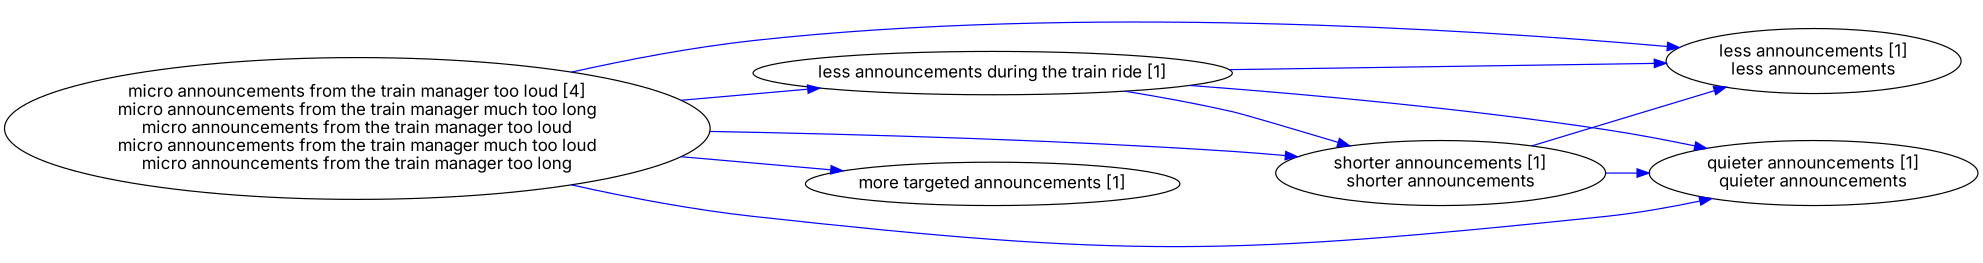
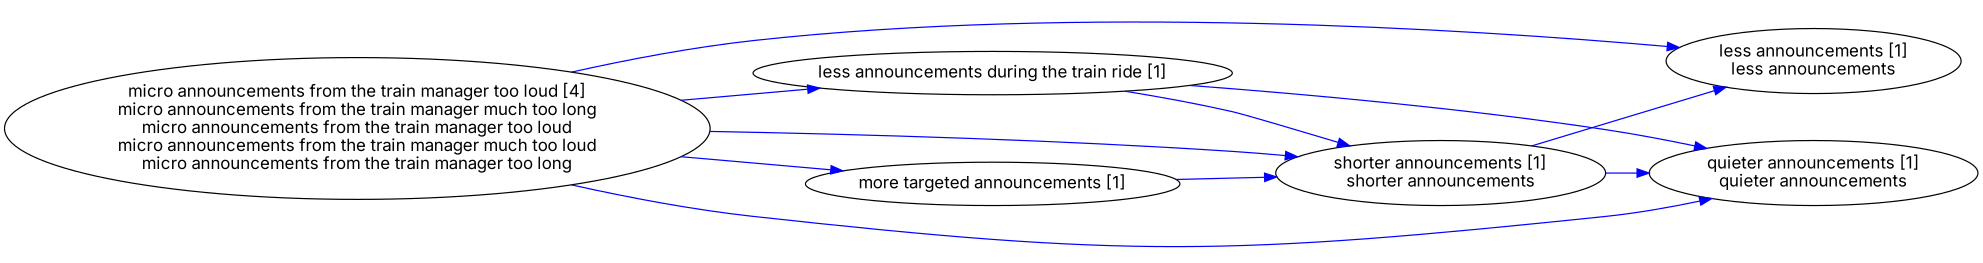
edge "less announcements during the train ride [1]" -> "less announcements [1] less announcements": removed
edge "more targeted announcements [1]" -> "shorter announcements [1] shorter announcements": added
